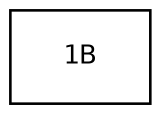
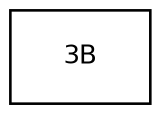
node "1B": label "1B" -> "3B"
